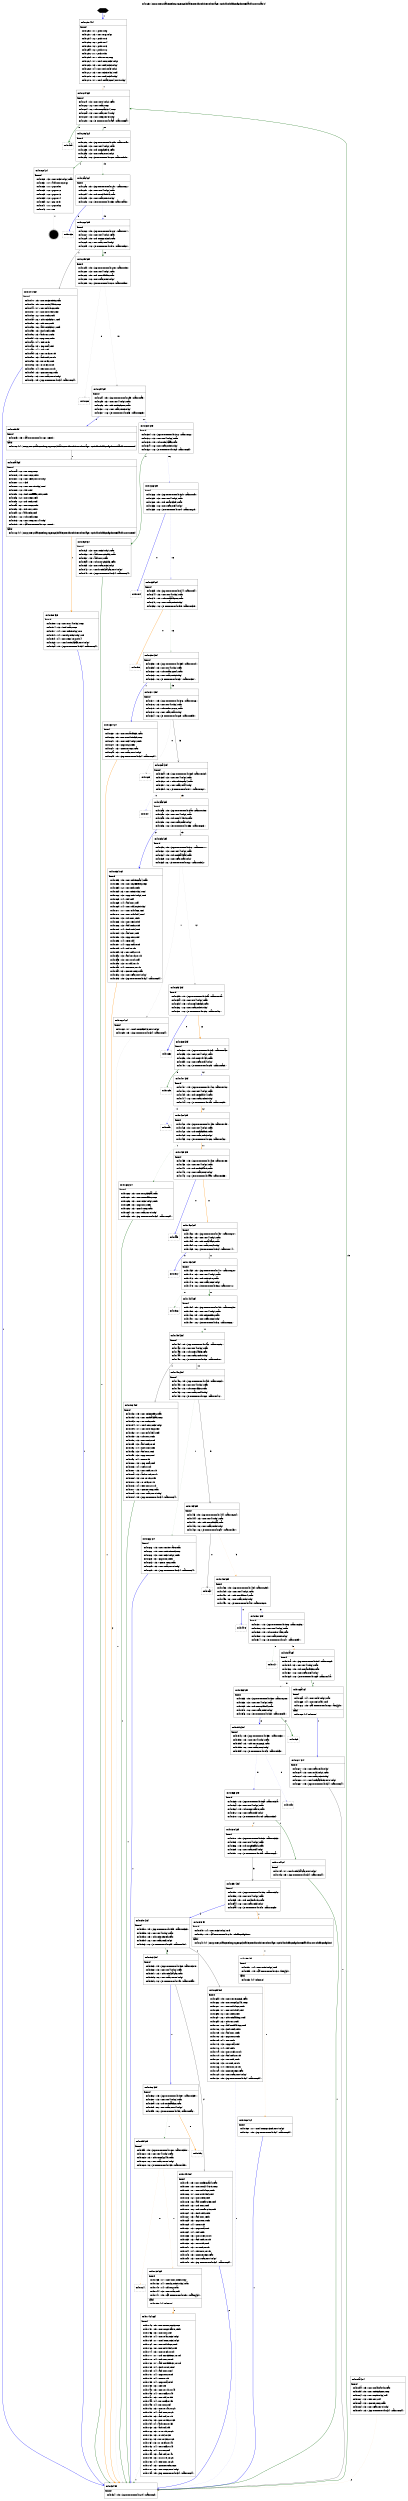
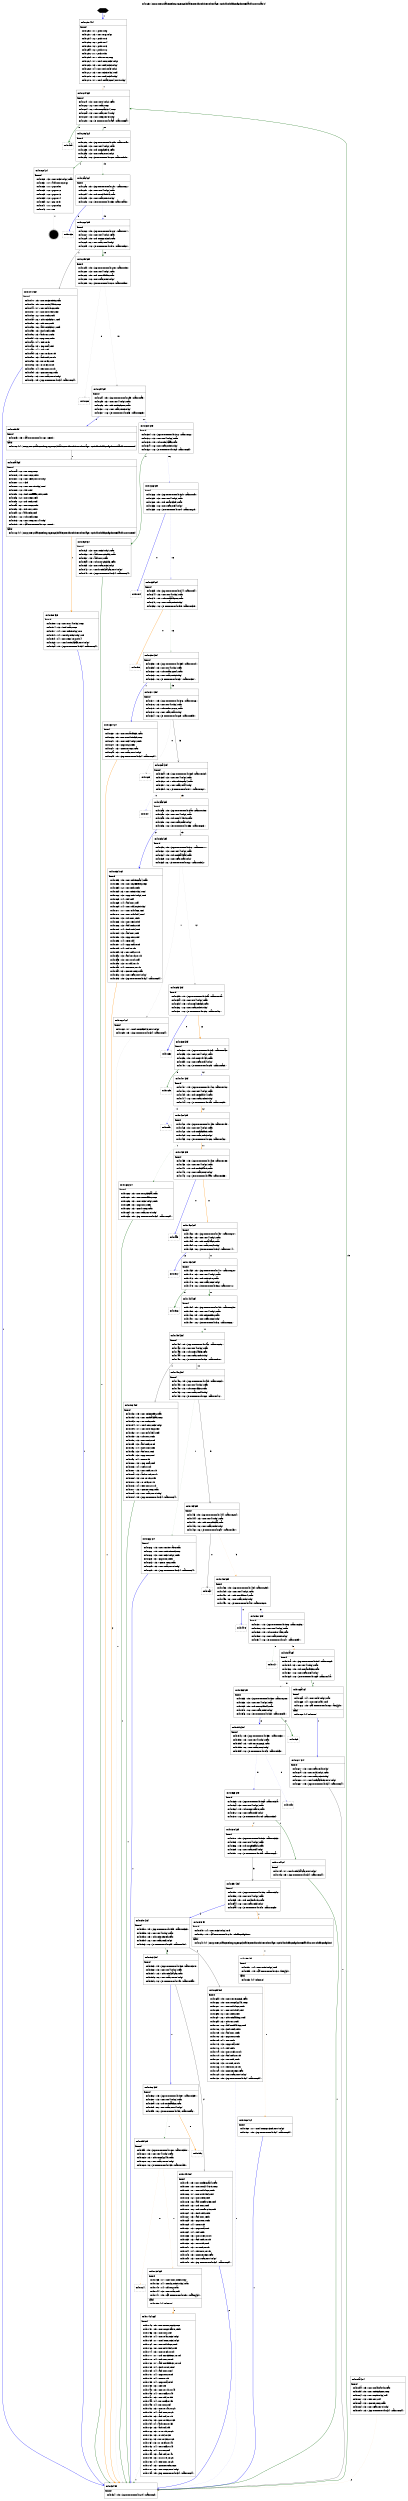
edge "0x401452 [25]" -> "0x4019c4": label " 0" -> " 12"
edge "0x40146b [25]" -> "0x40196c": style dotted -> bold
